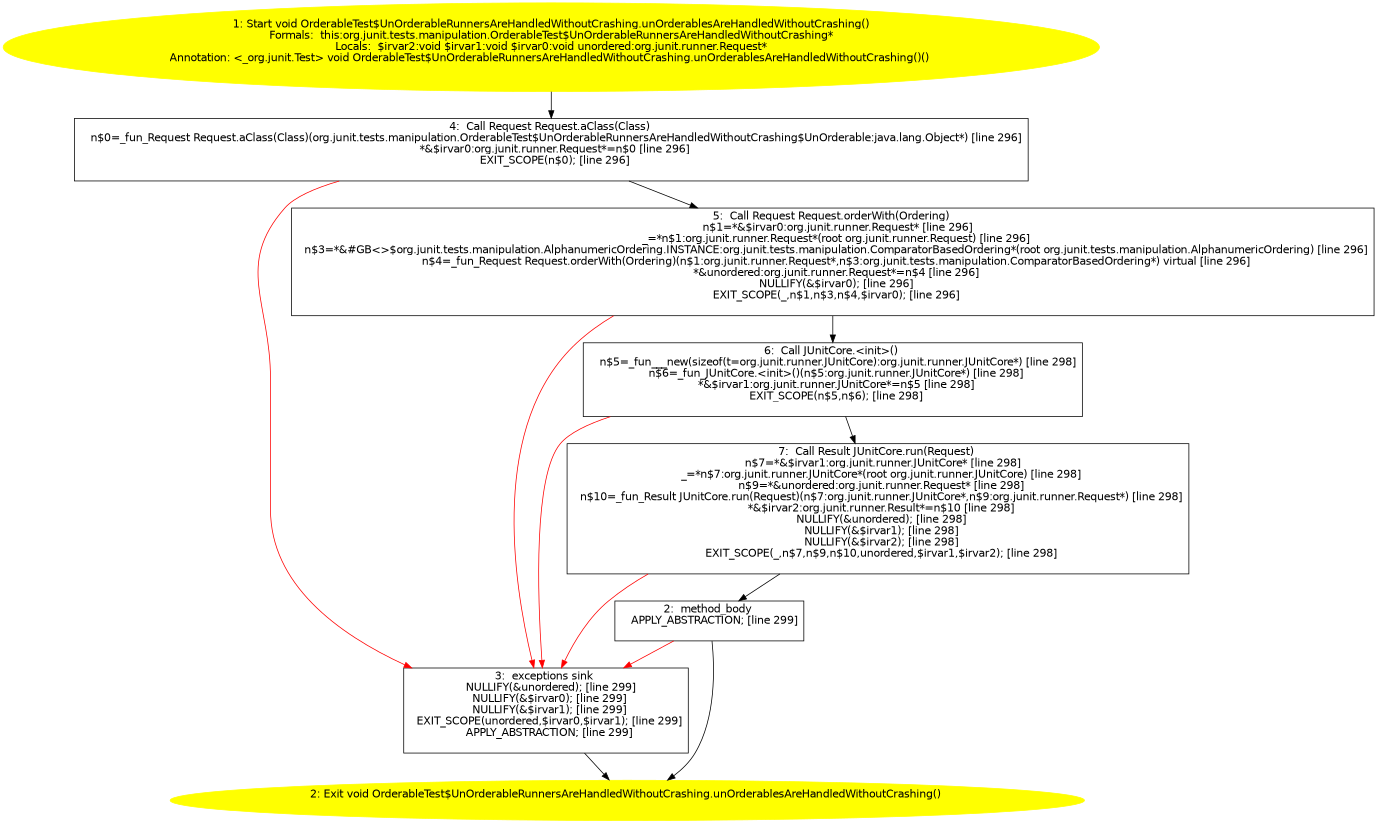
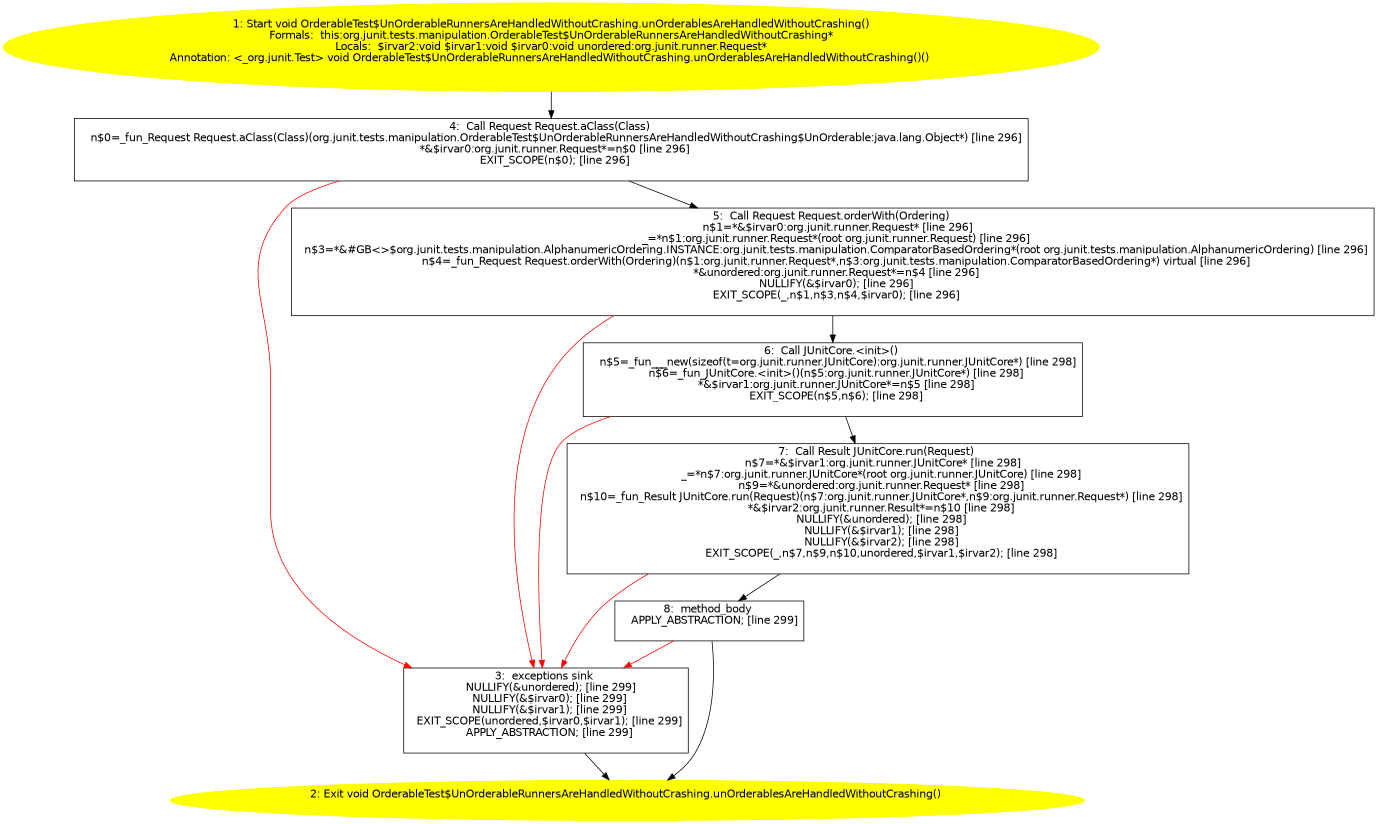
node "2:  method_body APPLY_ABSTRACTION; [line 299]": label "2:  method_body APPLY_ABSTRACTION; [line 299]" -> "8:  method_body APPLY_ABSTRACTION; [line 299]"
